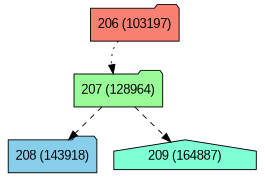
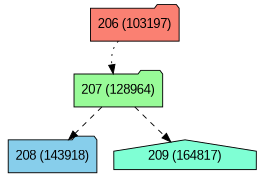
node "209 (164887)": label "209 (164887)" -> "209 (164817)"
